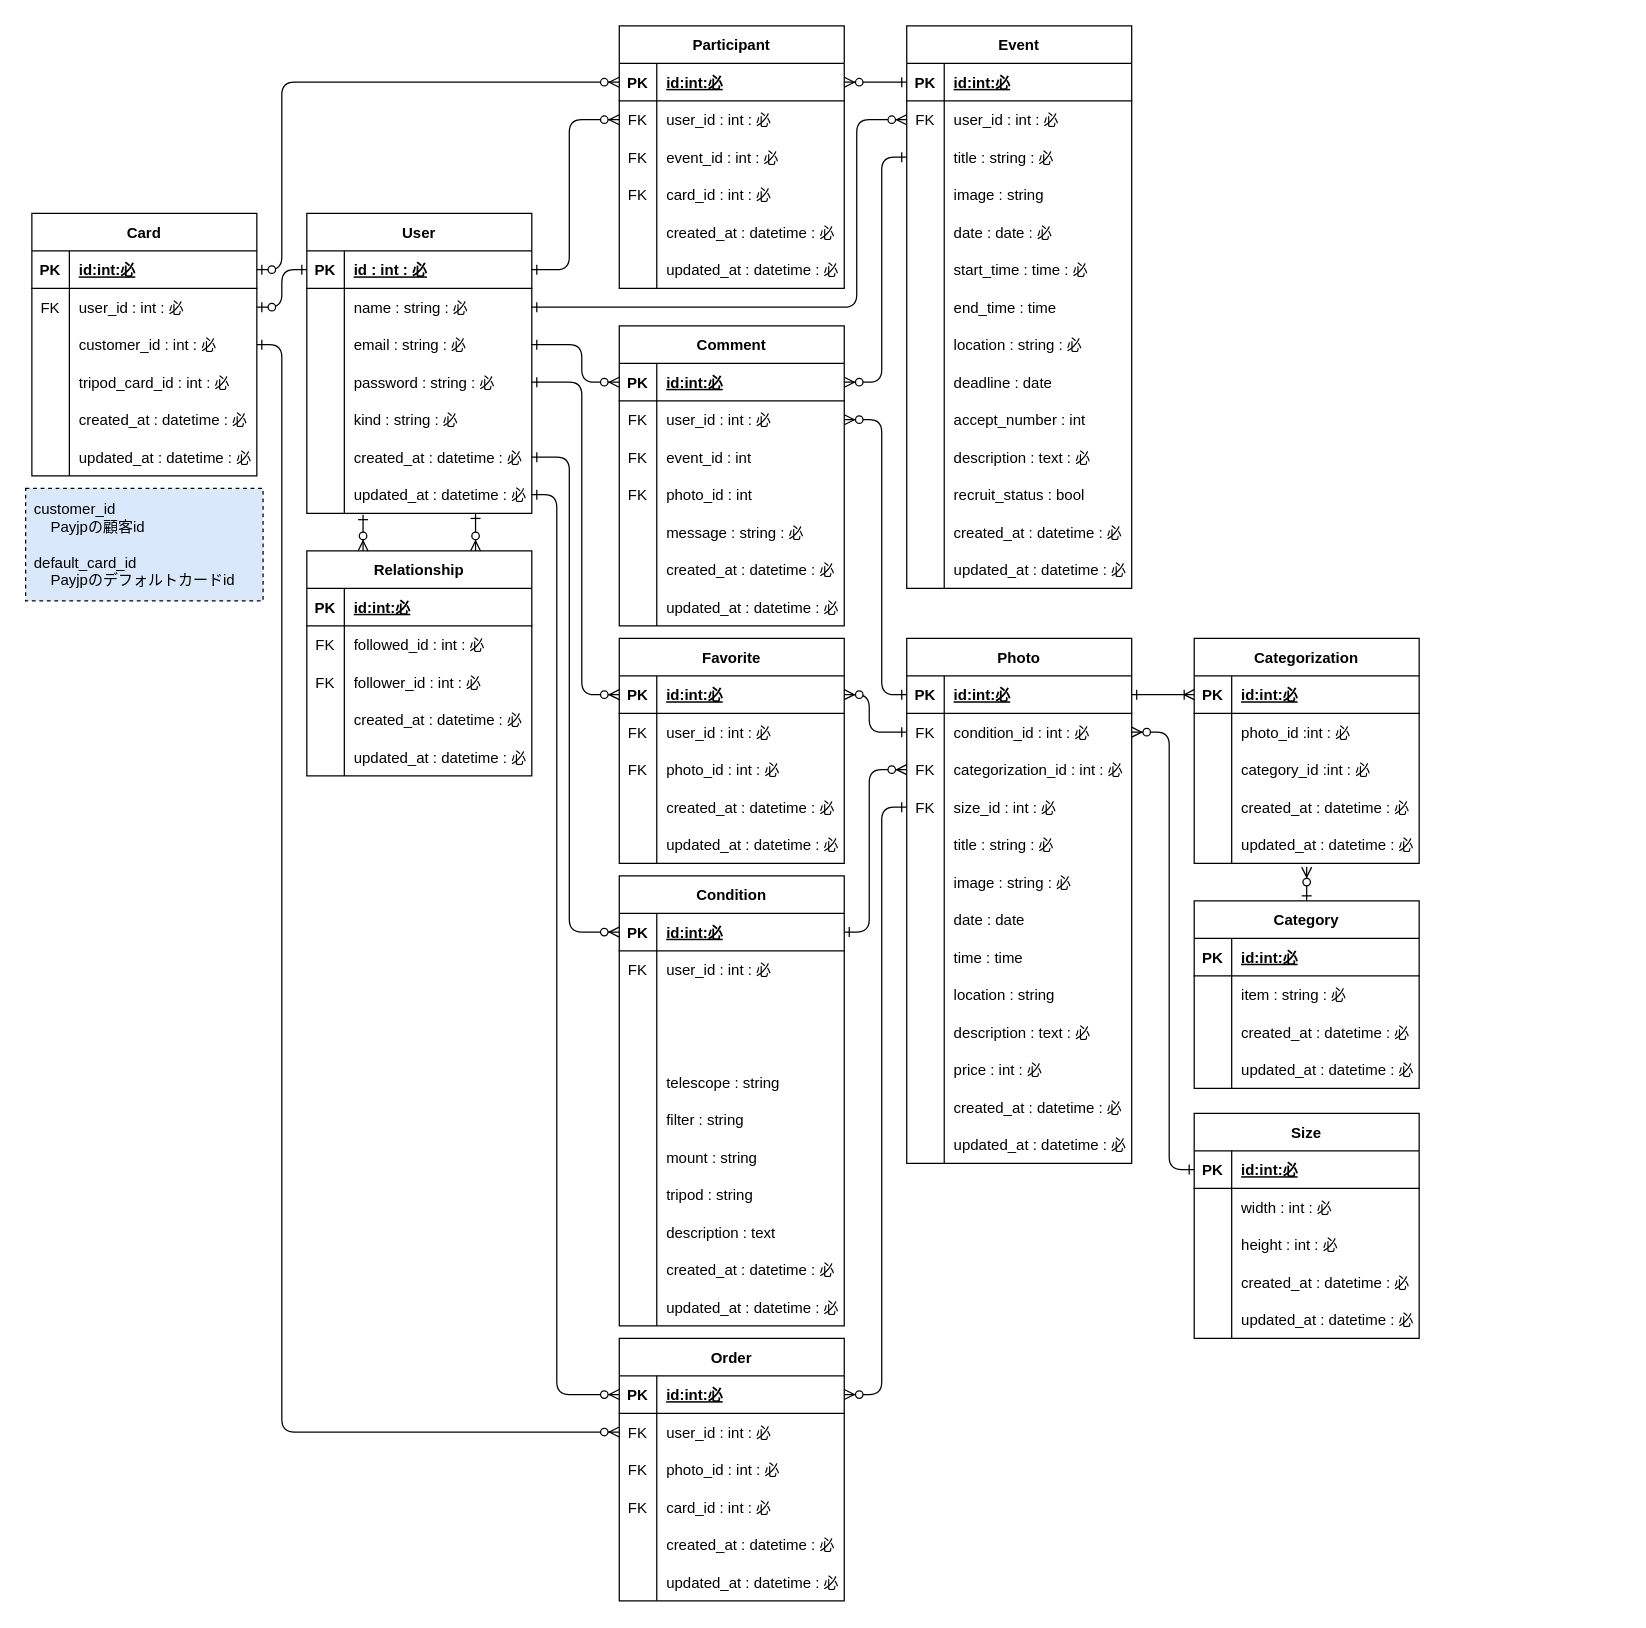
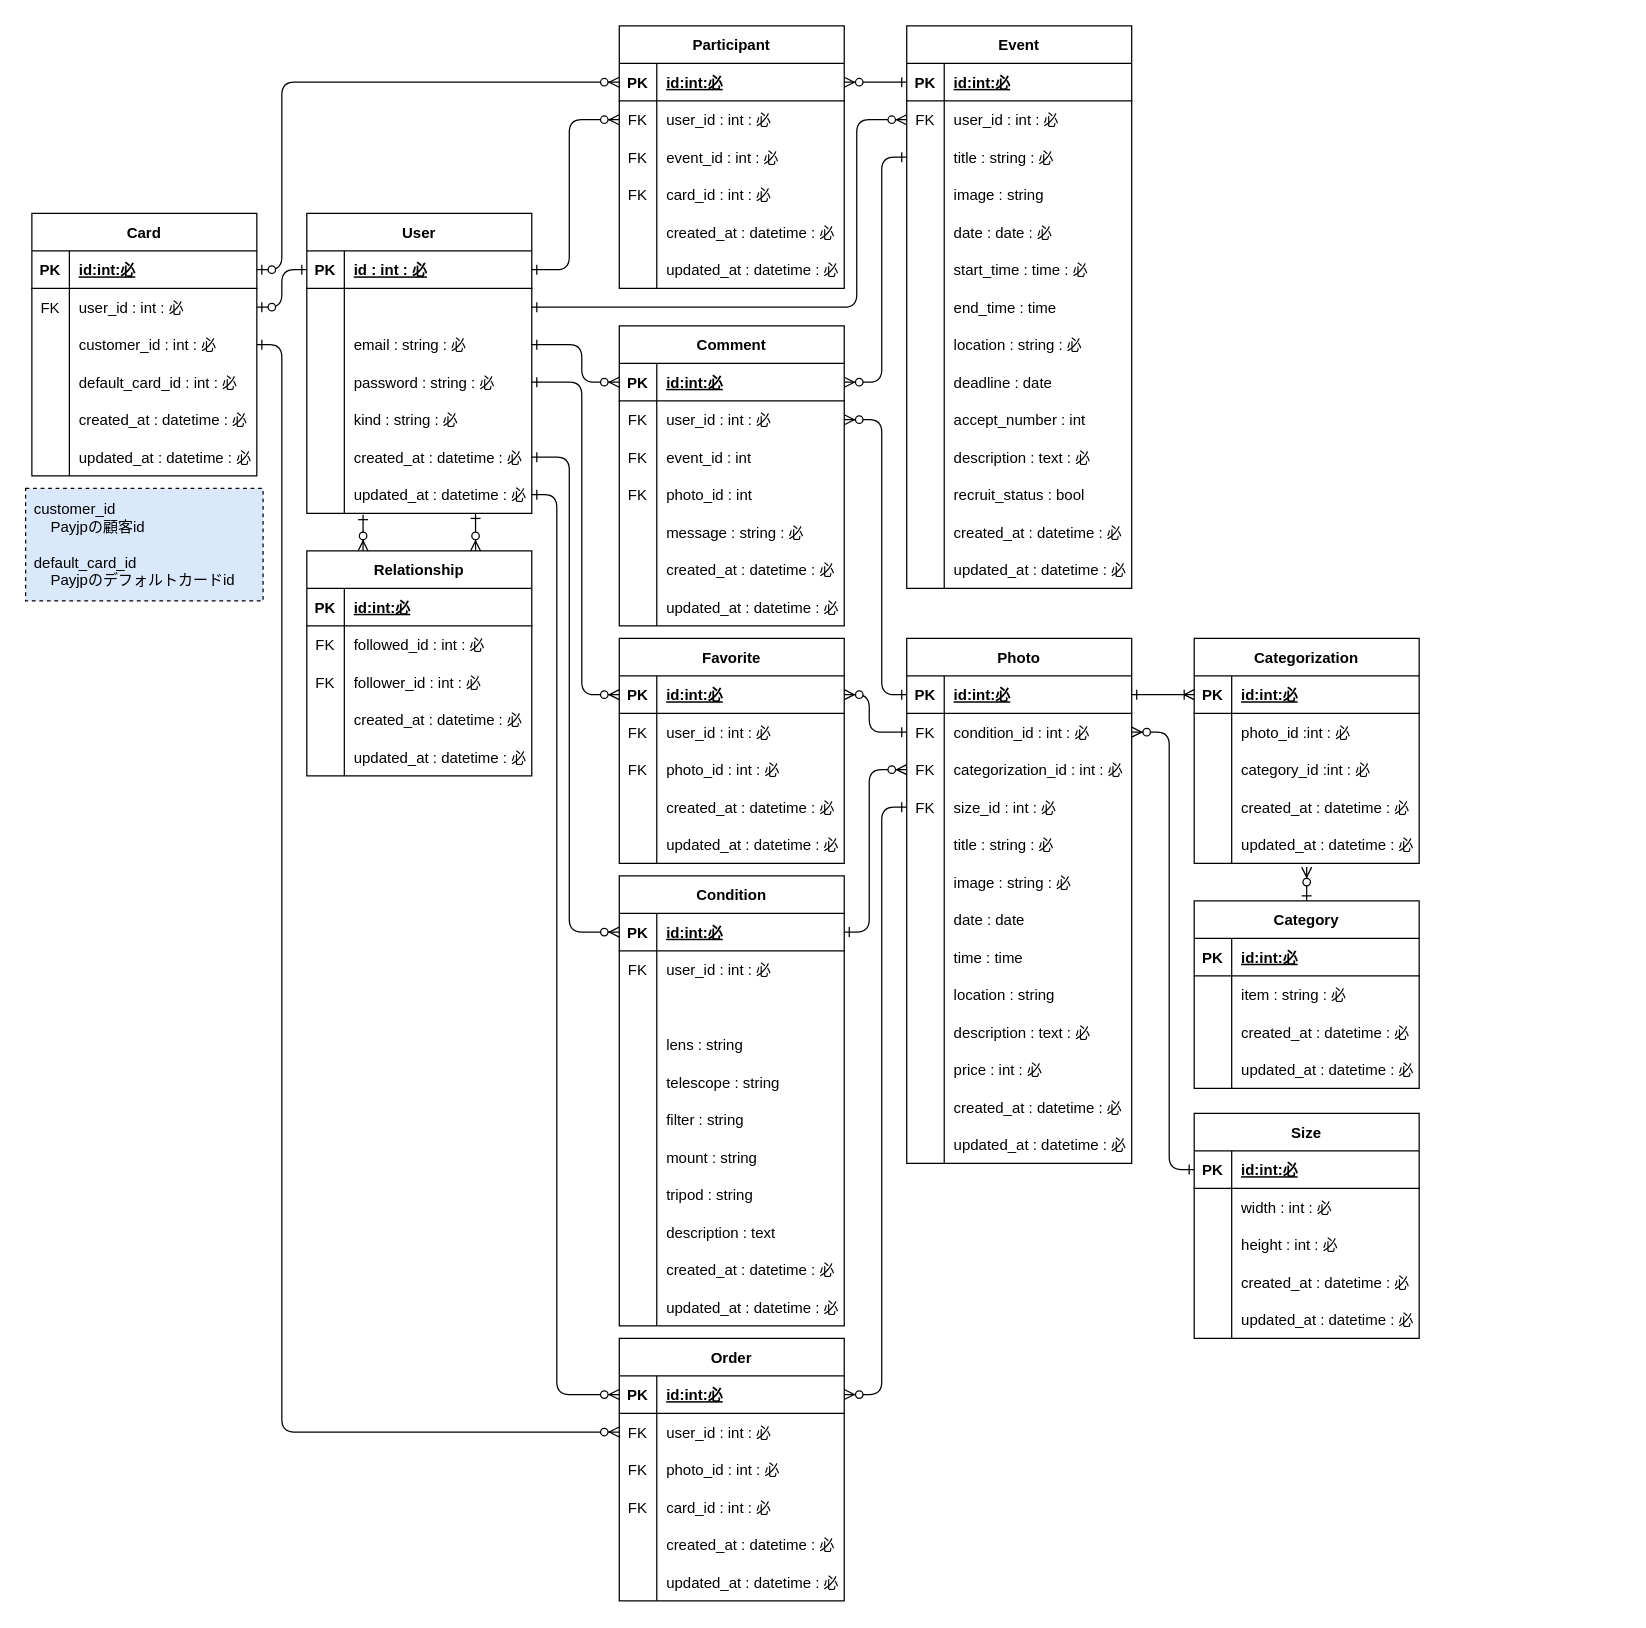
node "name : string : 必": removed
node "tripod_card_id : int : 必": label "tripod_card_id : int : 必" -> "default_card_id : int : 必"
node "lens : string": added
